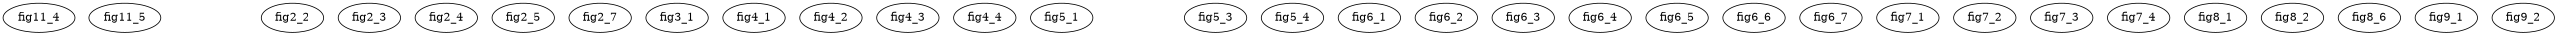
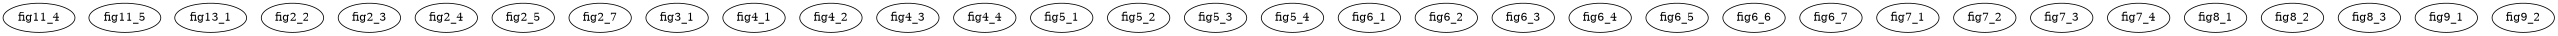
node "fig13_1": added
node "fig5_2": added
node "fig8_6": label "fig8_6" -> "fig8_3"
